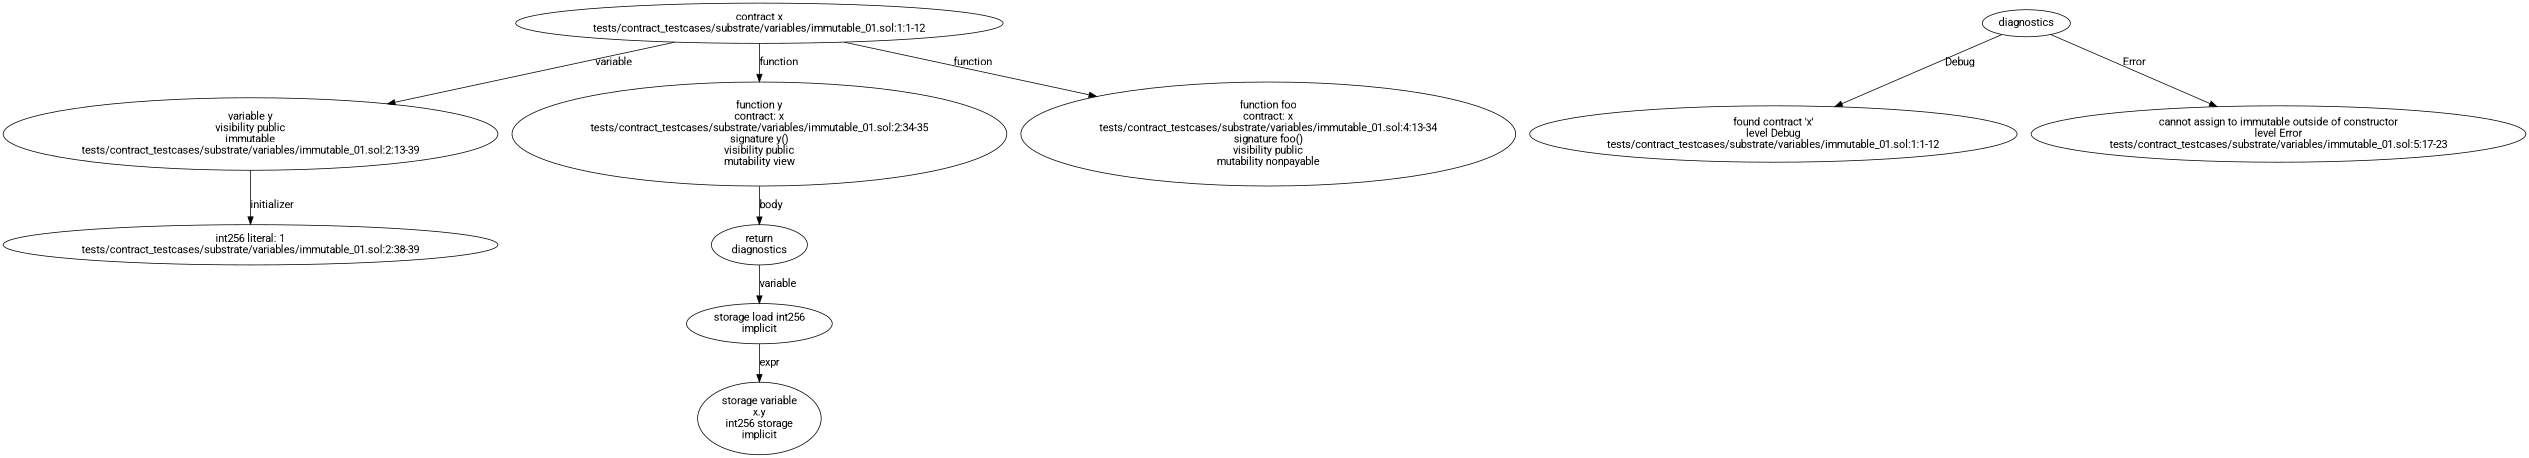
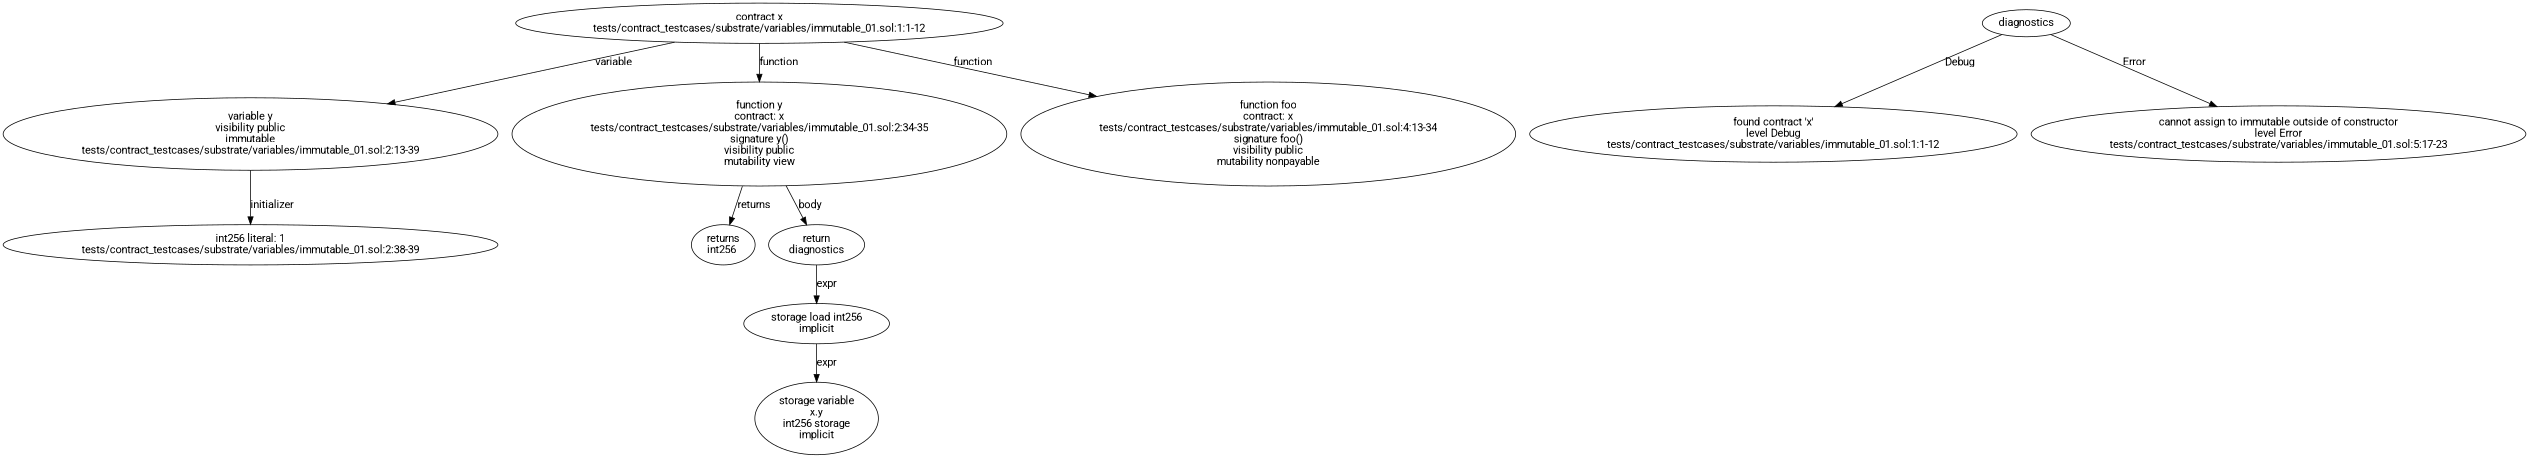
node "returns int256": added
edge "return diagnostics" -> "storage load int256 implicit": label "variable" -> "expr"
